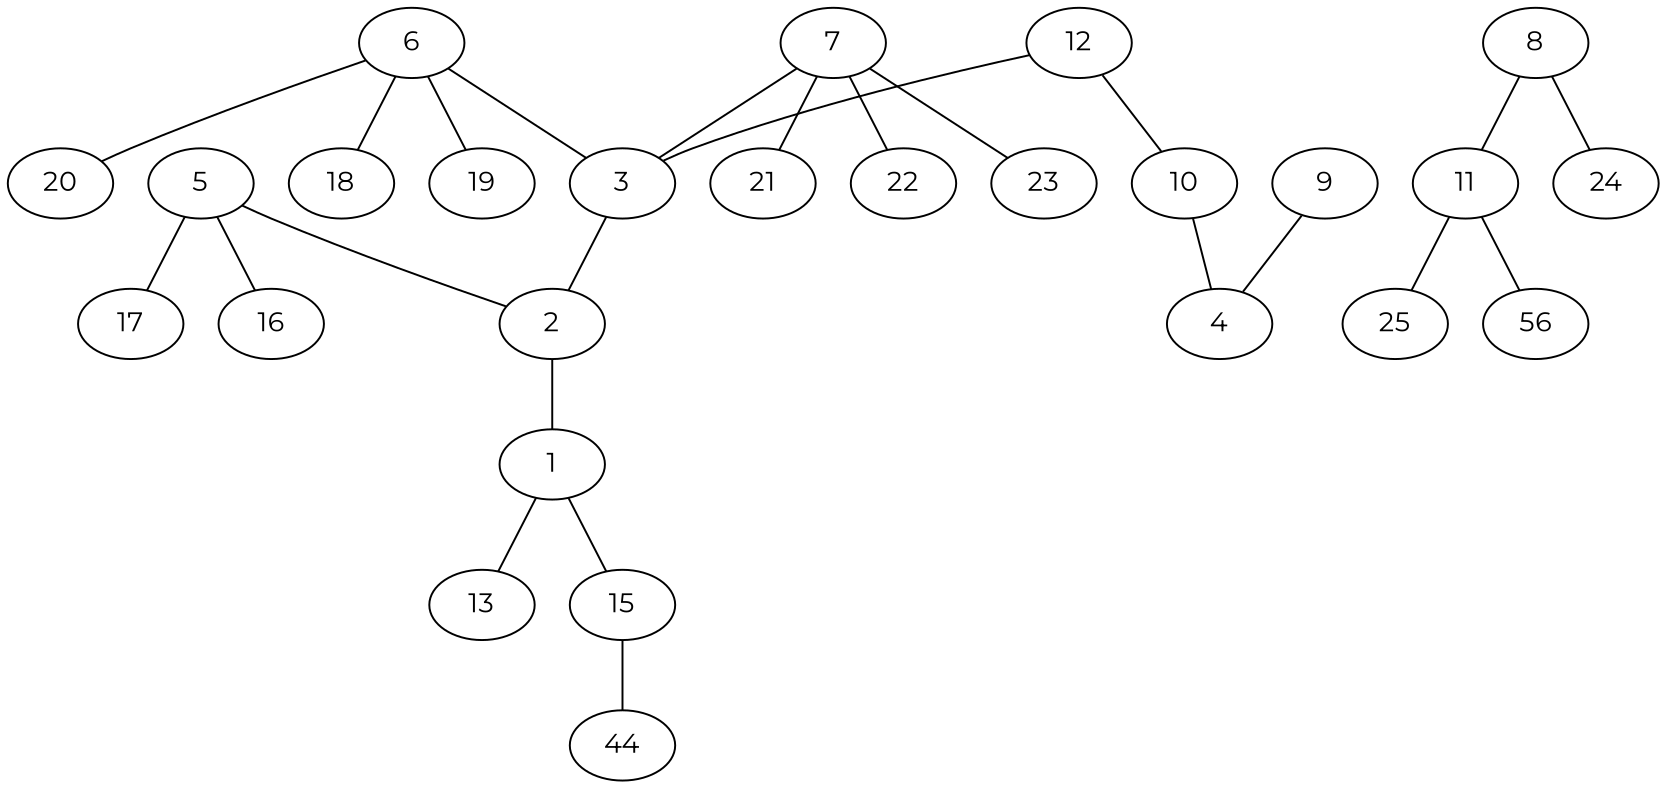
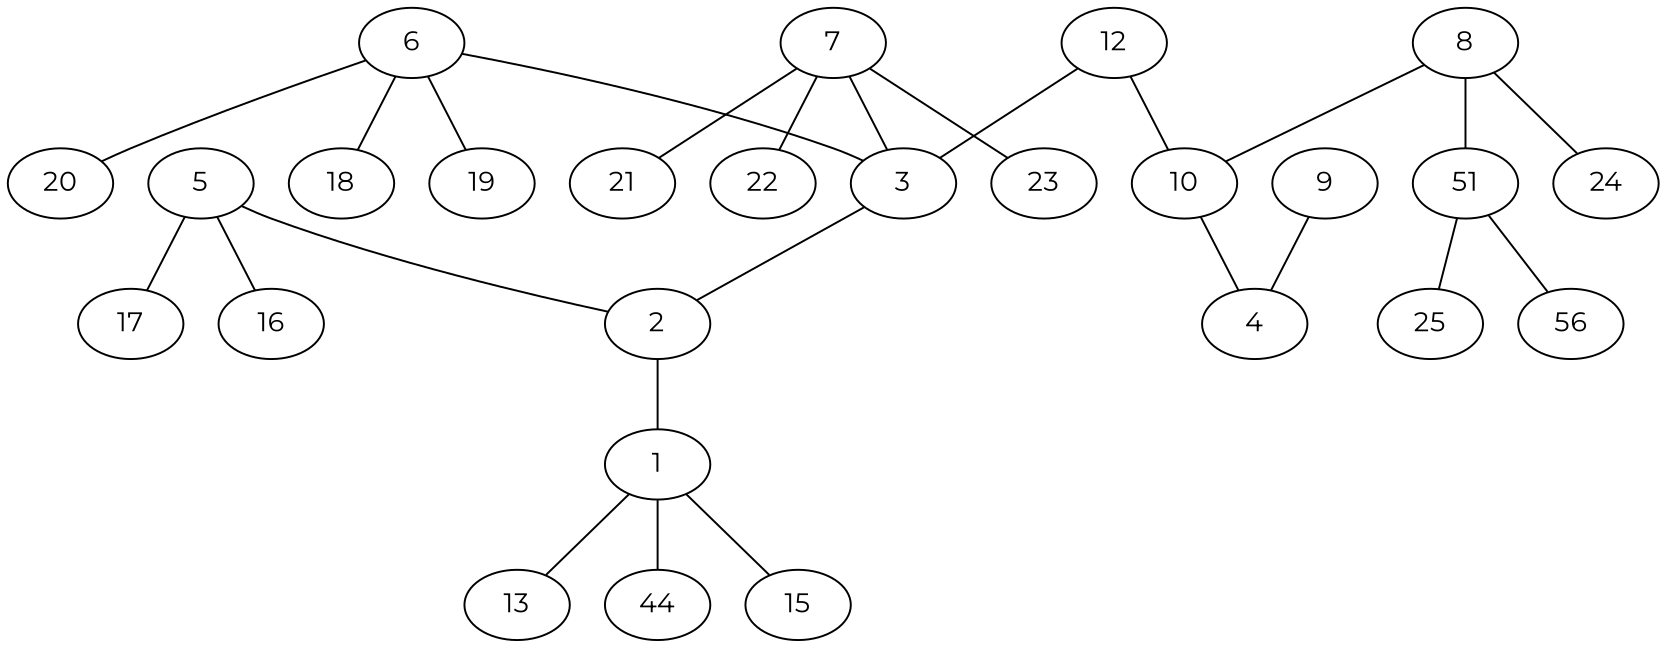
edge "8" -- "10": added
node "11": label "11" -> "51"
edge "15" -- "44": now "1" -- "44"
